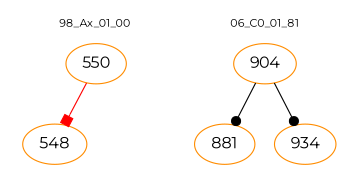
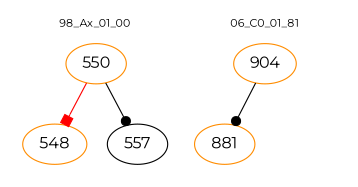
node "557": added
node "934": removed
